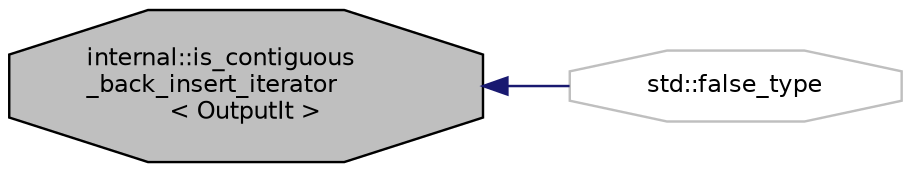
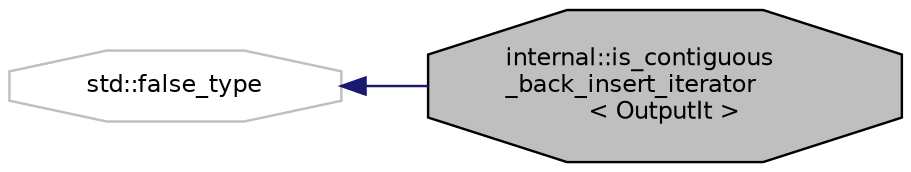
edge "std::false_type" -> "internal::is_contiguous _back_insert_iterator < OutputIt >": reversed
